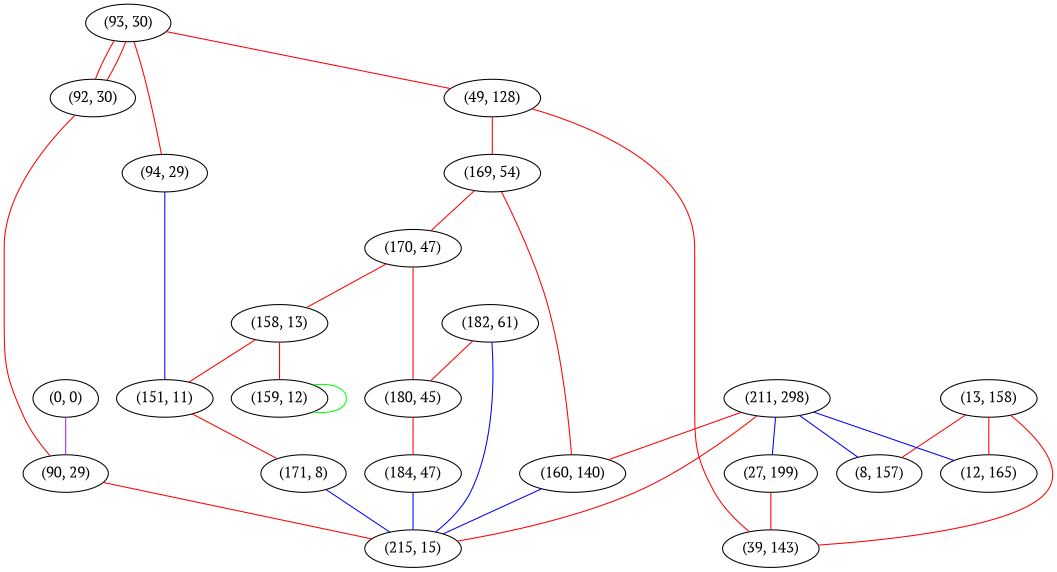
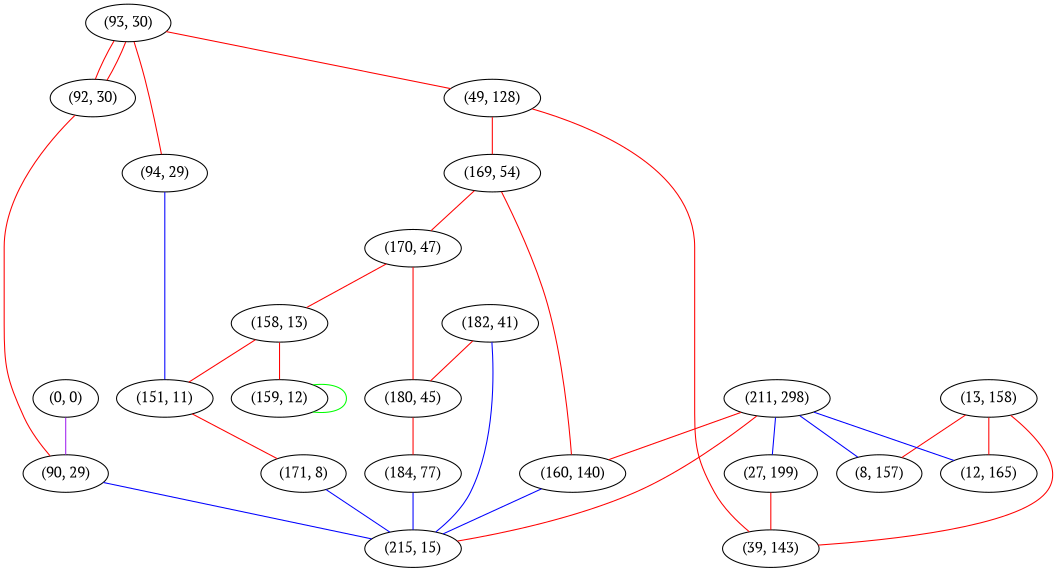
node "(182, 61)": label "(182, 61)" -> "(182, 41)"
node "(184, 47)": label "(184, 47)" -> "(184, 77)"
edge "(90, 29)" -- "(215, 15)": color red -> blue
